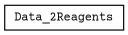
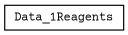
node "Data_2Reagents": label "Data_2Reagents" -> "Data_1Reagents"
